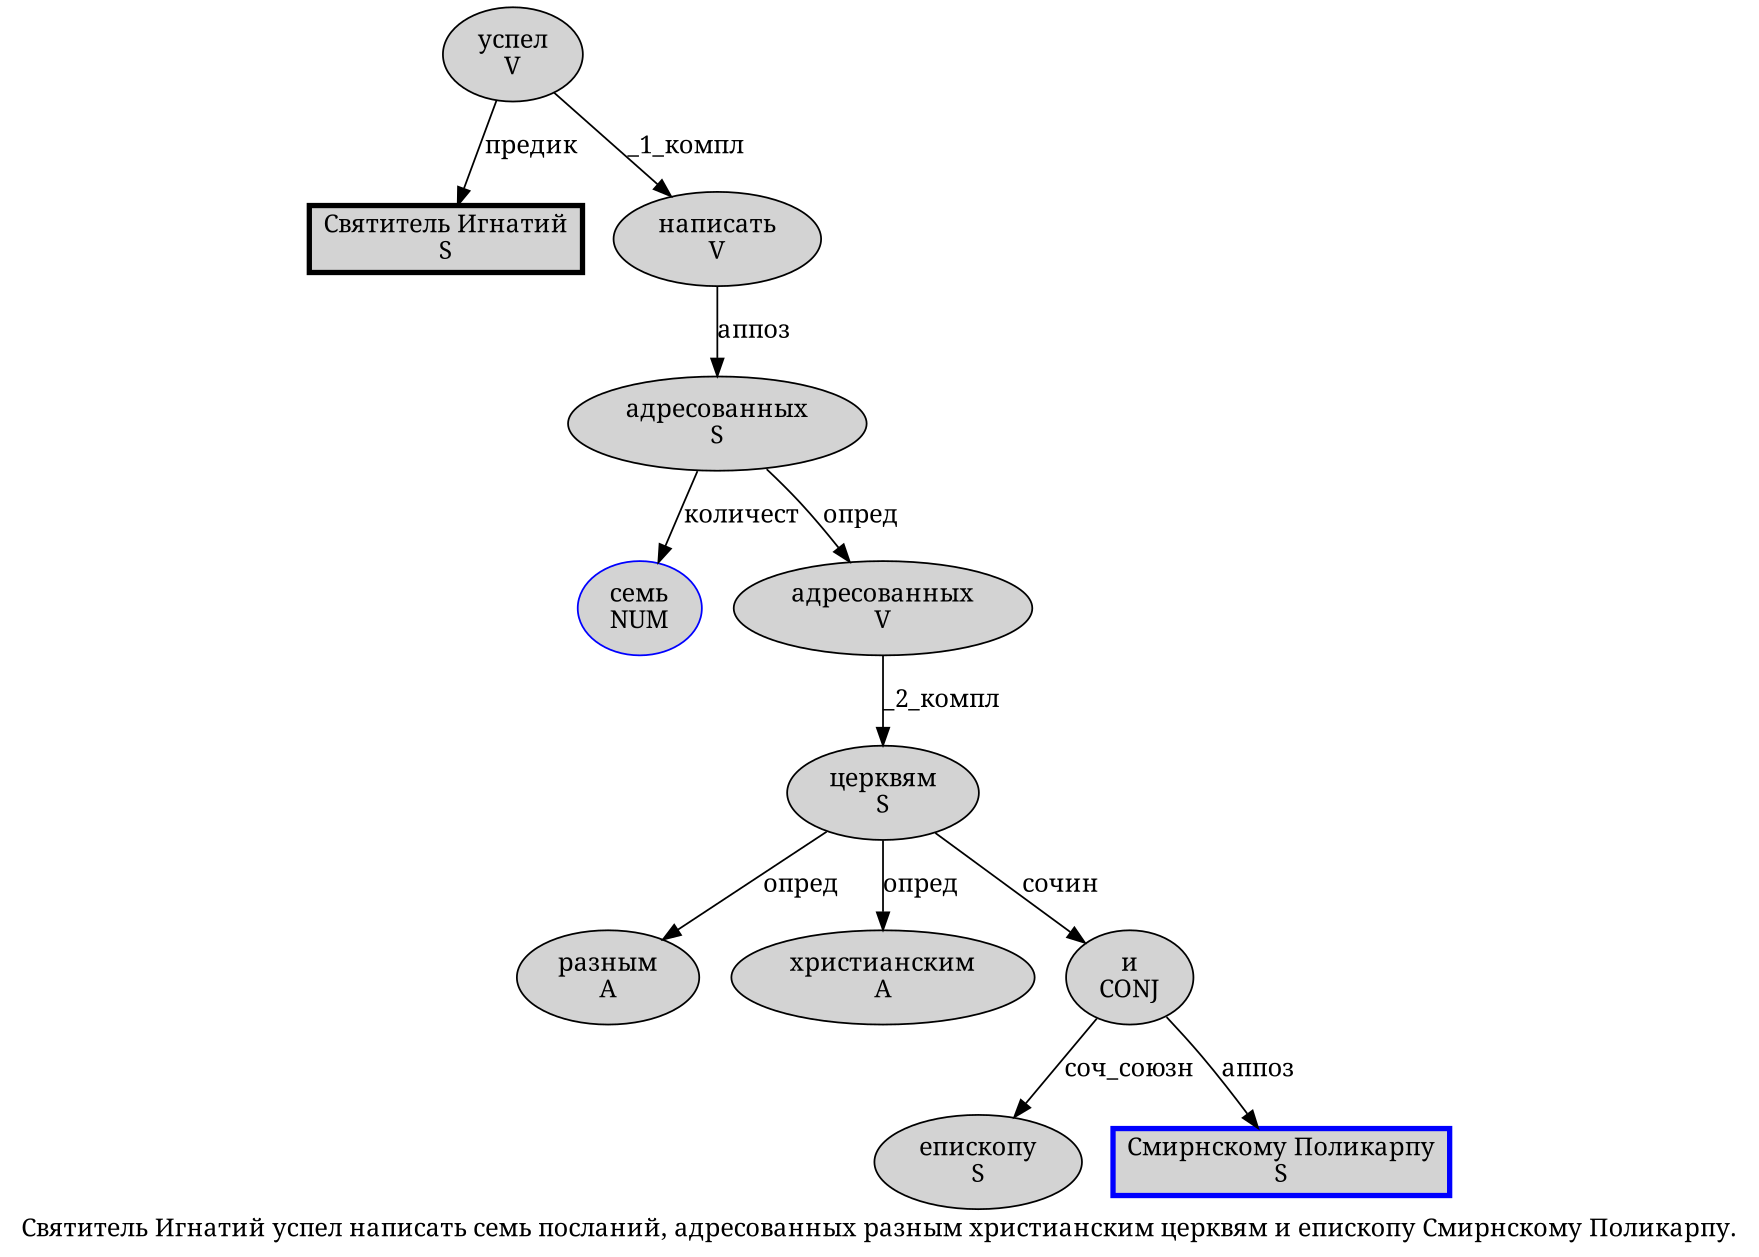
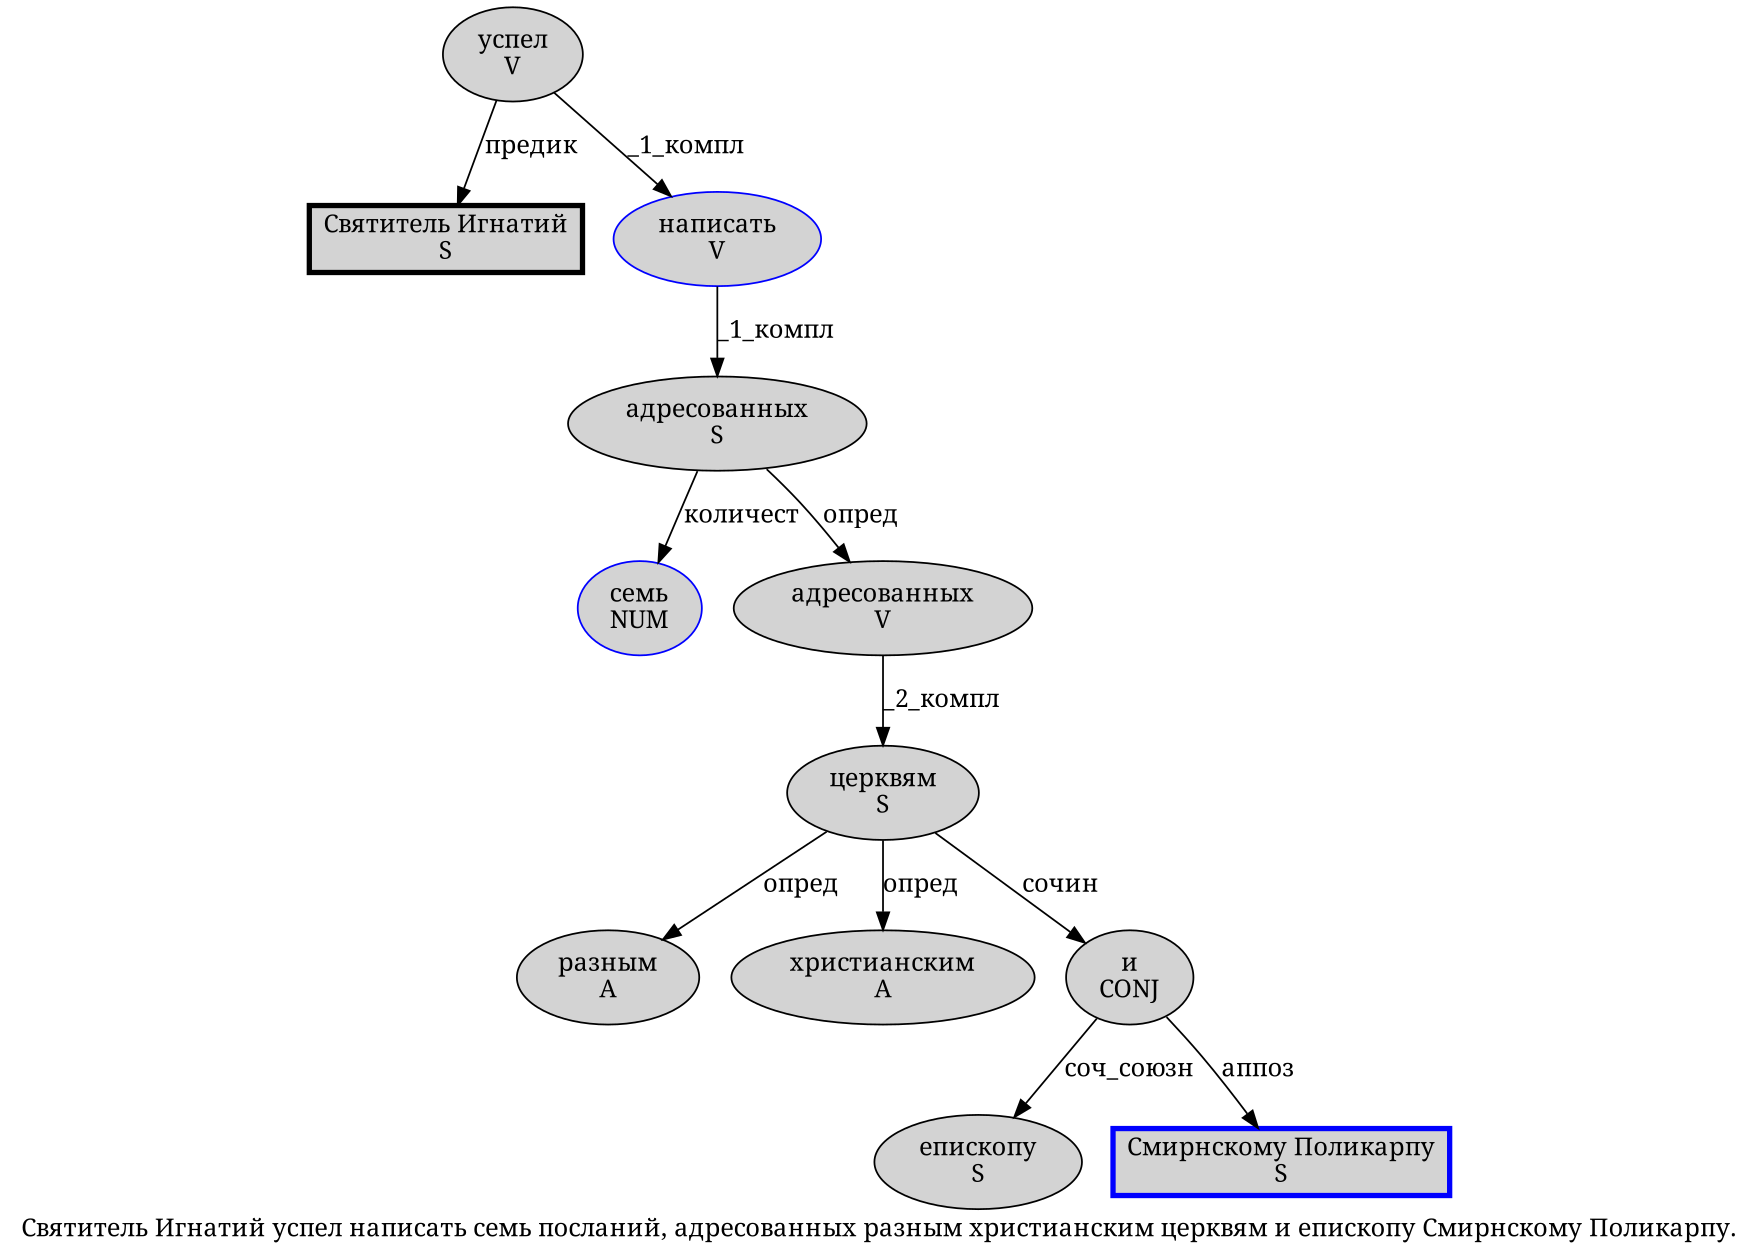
node "написать V": color black -> blue
edge "написать V" -> "адресованных S": label "аппоз" -> "_1_компл"
